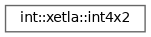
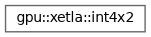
node "int::xetla::int4x2": label "int::xetla::int4x2" -> "gpu::xetla::int4x2"
